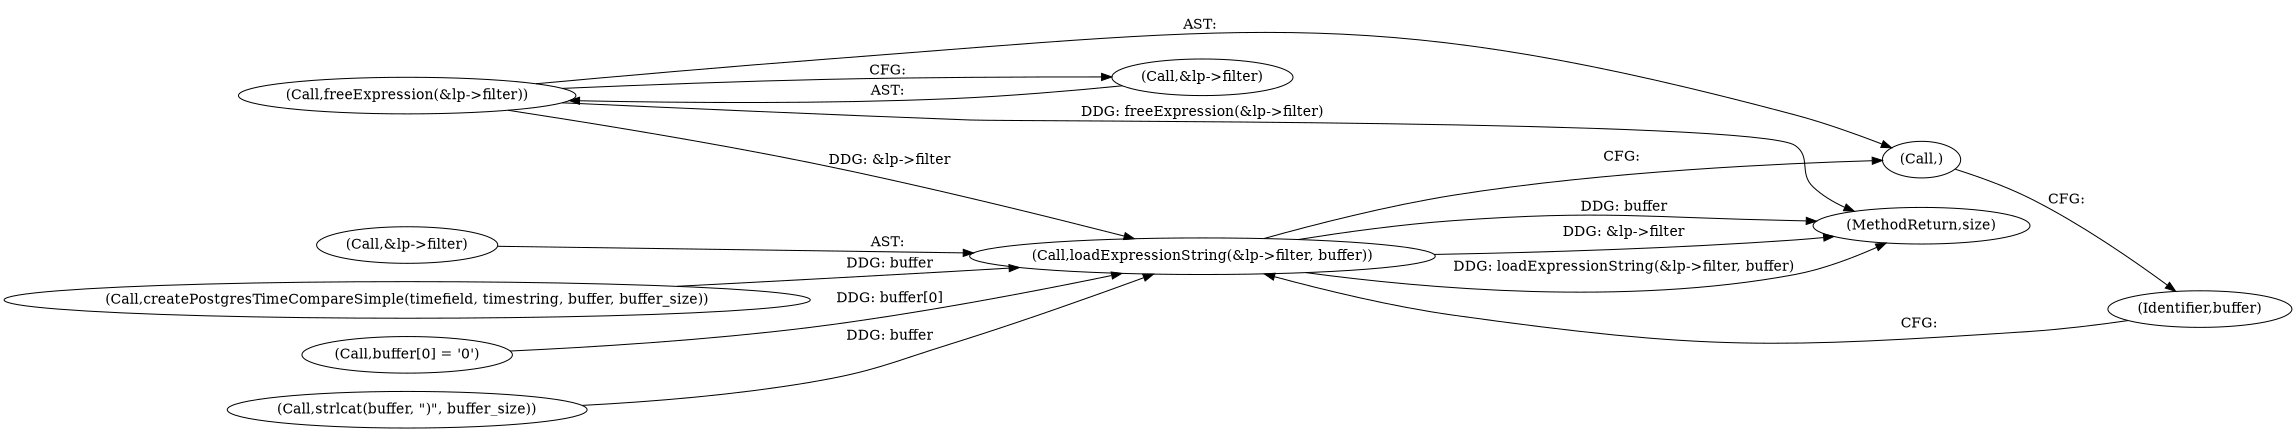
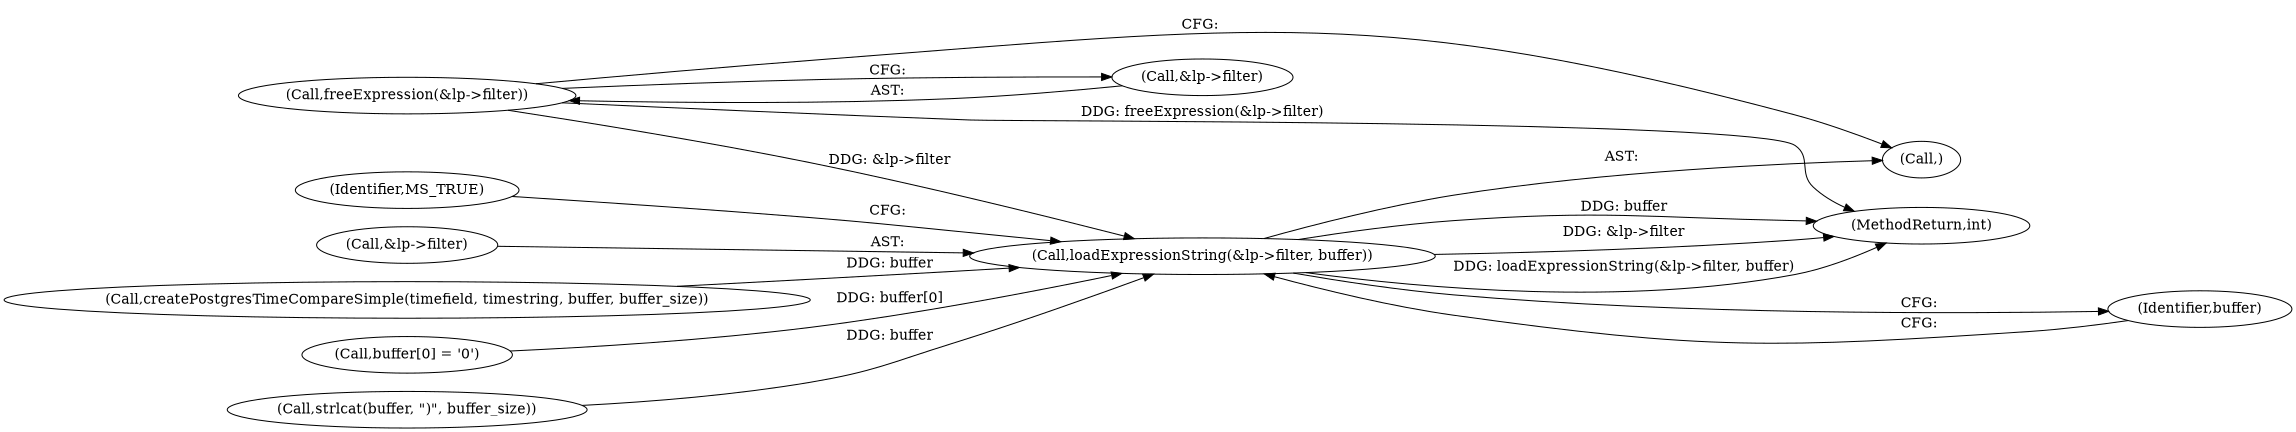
edge "(Call,freeExpression(&lp->filter))" -> "(Call,)": label "AST: " -> "CFG: "
edge "(Call,loadExpressionString(&lp->filter, buffer))" -> "(Call,)": label "CFG: " -> "AST: "
node "(Identifier,MS_TRUE)": added
edge "(Call,)" -> "(Identifier,buffer)": now "(Call,loadExpressionString(&lp->filter, buffer))" -> "(Identifier,buffer)"
node "(MethodReturn,size)": label "(MethodReturn,size)" -> "(MethodReturn,int)"
